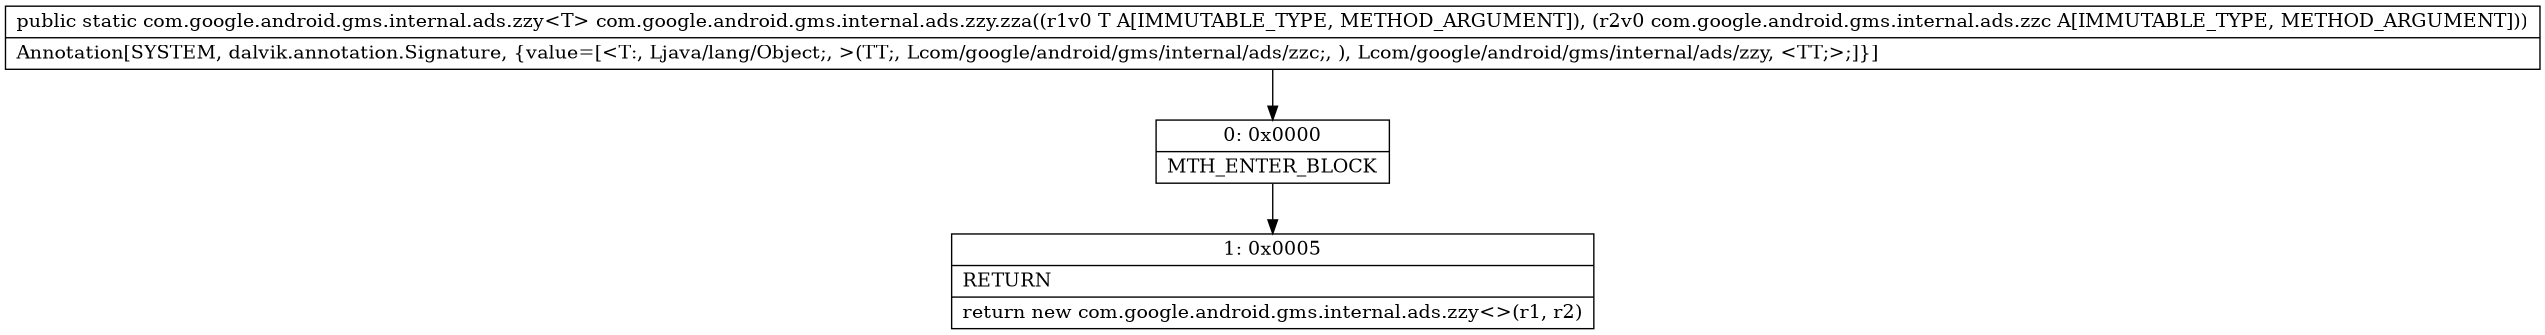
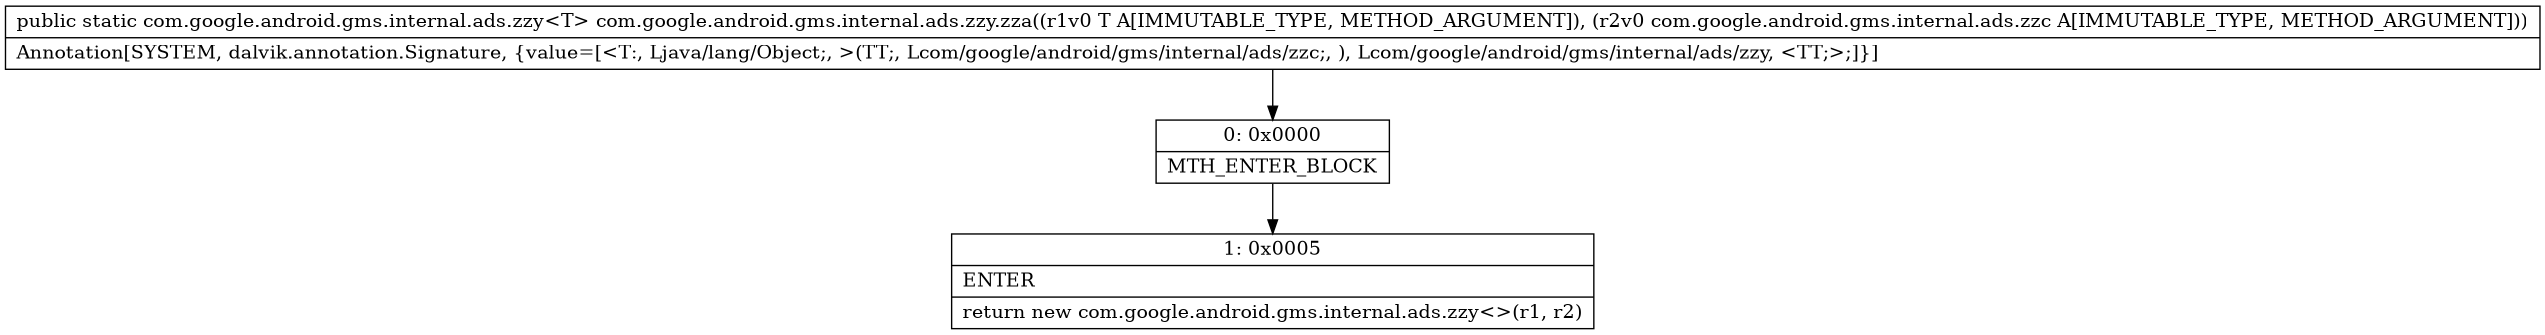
node "1: 0x0005": text "RETURN" -> "ENTER"
